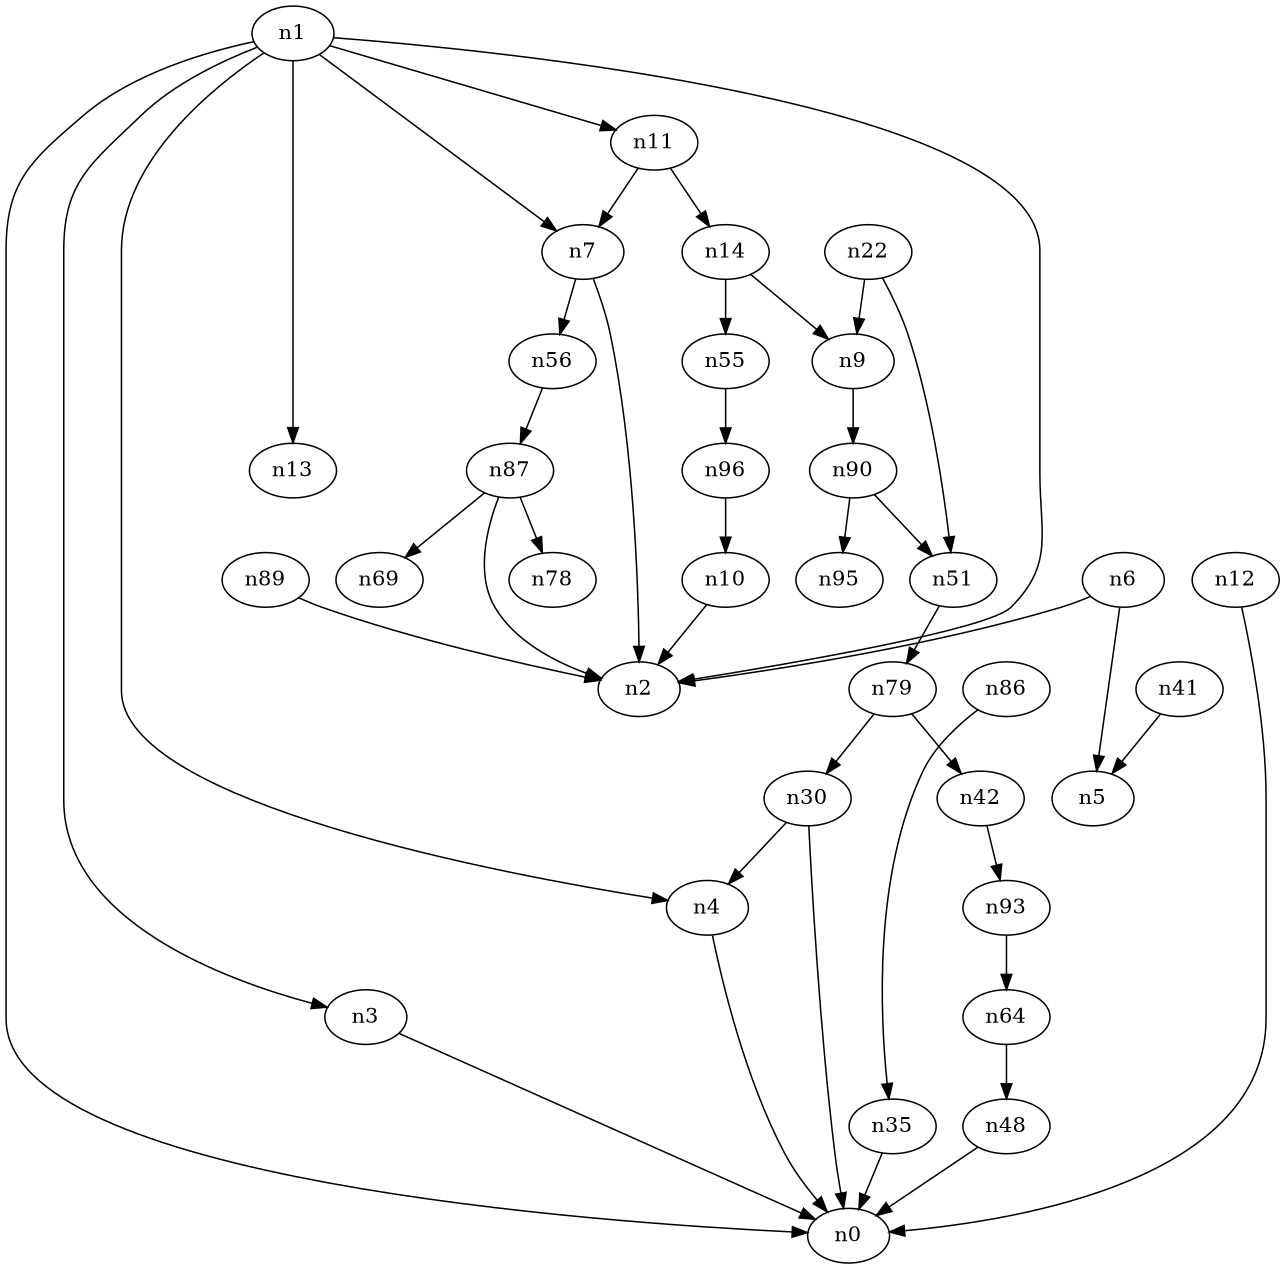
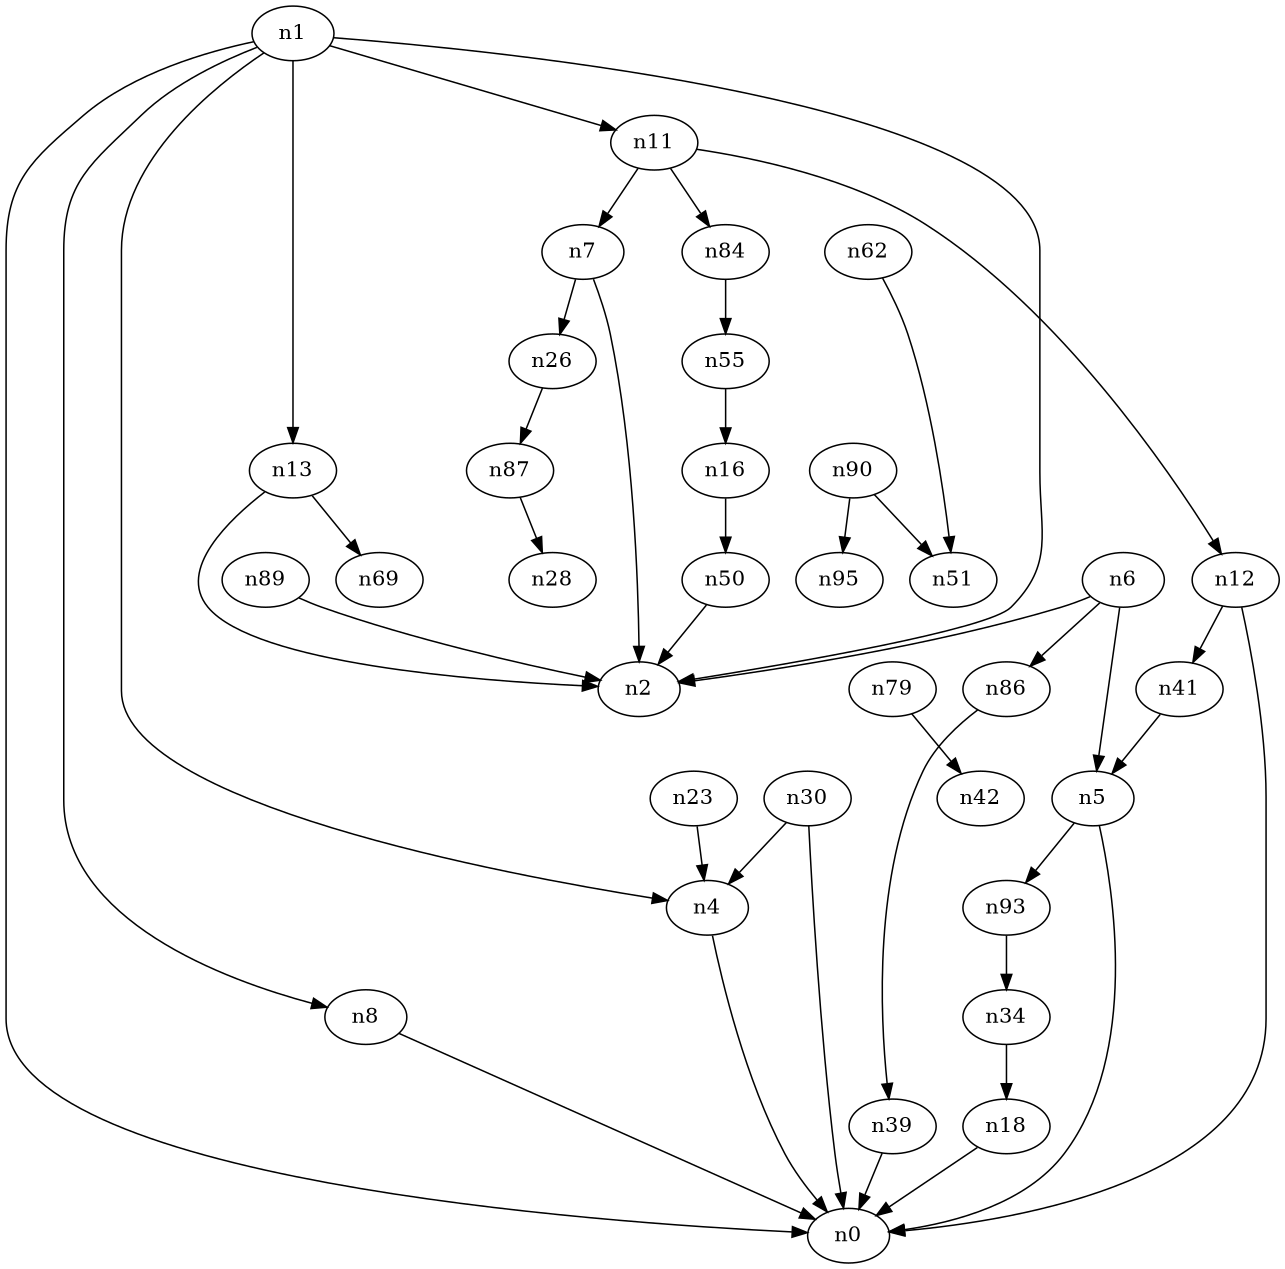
edge "n1" -> "n7": removed
node "n14": label "n14" -> "n84"
node "n22": label "n22" -> "n62"
edge "n11" -> "n12": added
node "n56": label "n56" -> "n26"
node "n9": removed
node "n96": label "n96" -> "n16"
edge "n87" -> "n69": now "n13" -> "n69"
node "n78": label "n78" -> "n28"
node "n10": label "n10" -> "n50"
edge "n87" -> "n2": now "n13" -> "n2"
edge "n51" -> "n79": removed
edge "n12" -> "n41": added
edge "n6" -> "n86": added
edge "n79" -> "n30": removed
node "n23": added
edge "n42" -> "n93": now "n5" -> "n93"
node "n3": label "n3" -> "n8"
node "n64": label "n64" -> "n34"
edge "n5" -> "n0": added
node "n35": label "n35" -> "n39"
node "n48": label "n48" -> "n18"
